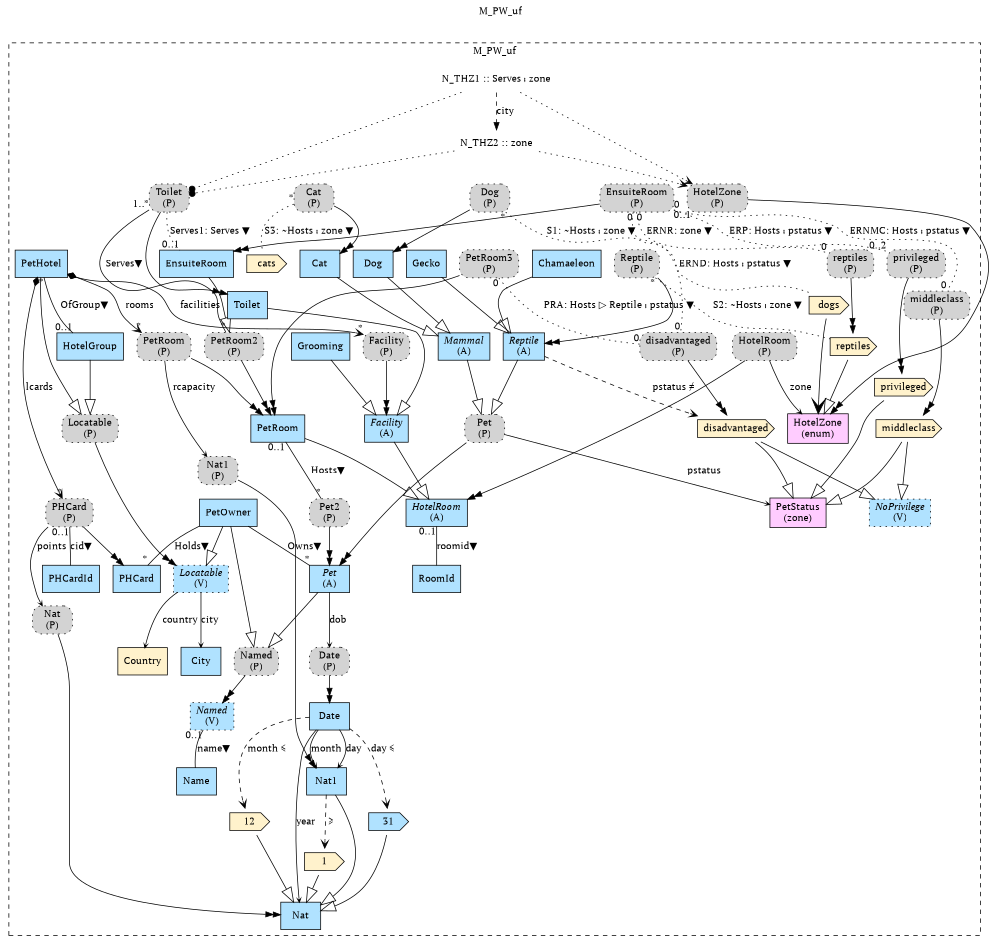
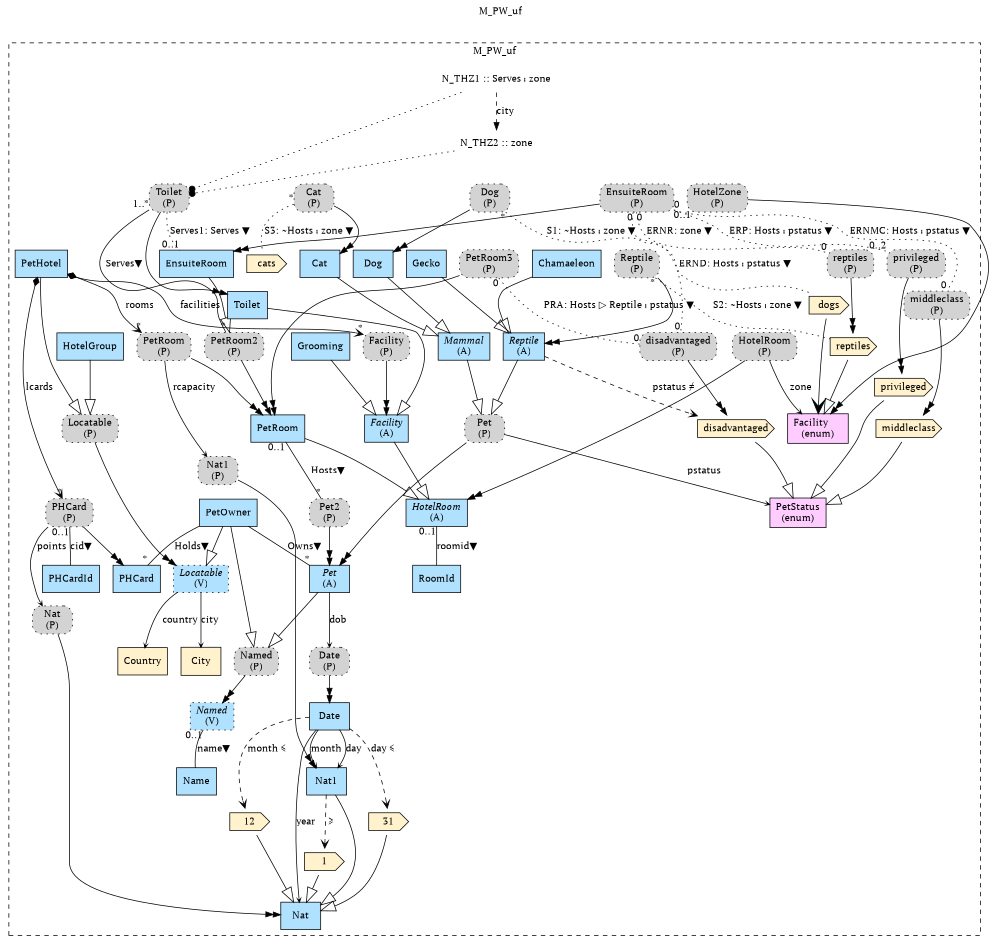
edge "N_THZ1 :: Serves ⨾ zone" -> "HotelZone": removed
edge "N_THZ2 :: zone" -> "HotelZone": removed
edge "PetHotel" -- "HotelGroup": removed, label "OfGroup▼"
node "HotelZone (enum)": label "HotelZone (enum)" -> "Facility (enum)"
node "PetStatus (zone)": label "PetStatus (zone)" -> "PetStatus (enum)"
node "NoPrivilege": removed
node "City": fillcolor lightskyblue1 -> #fff2cc
node "31": fillcolor lightskyblue1 -> #fff2cc
